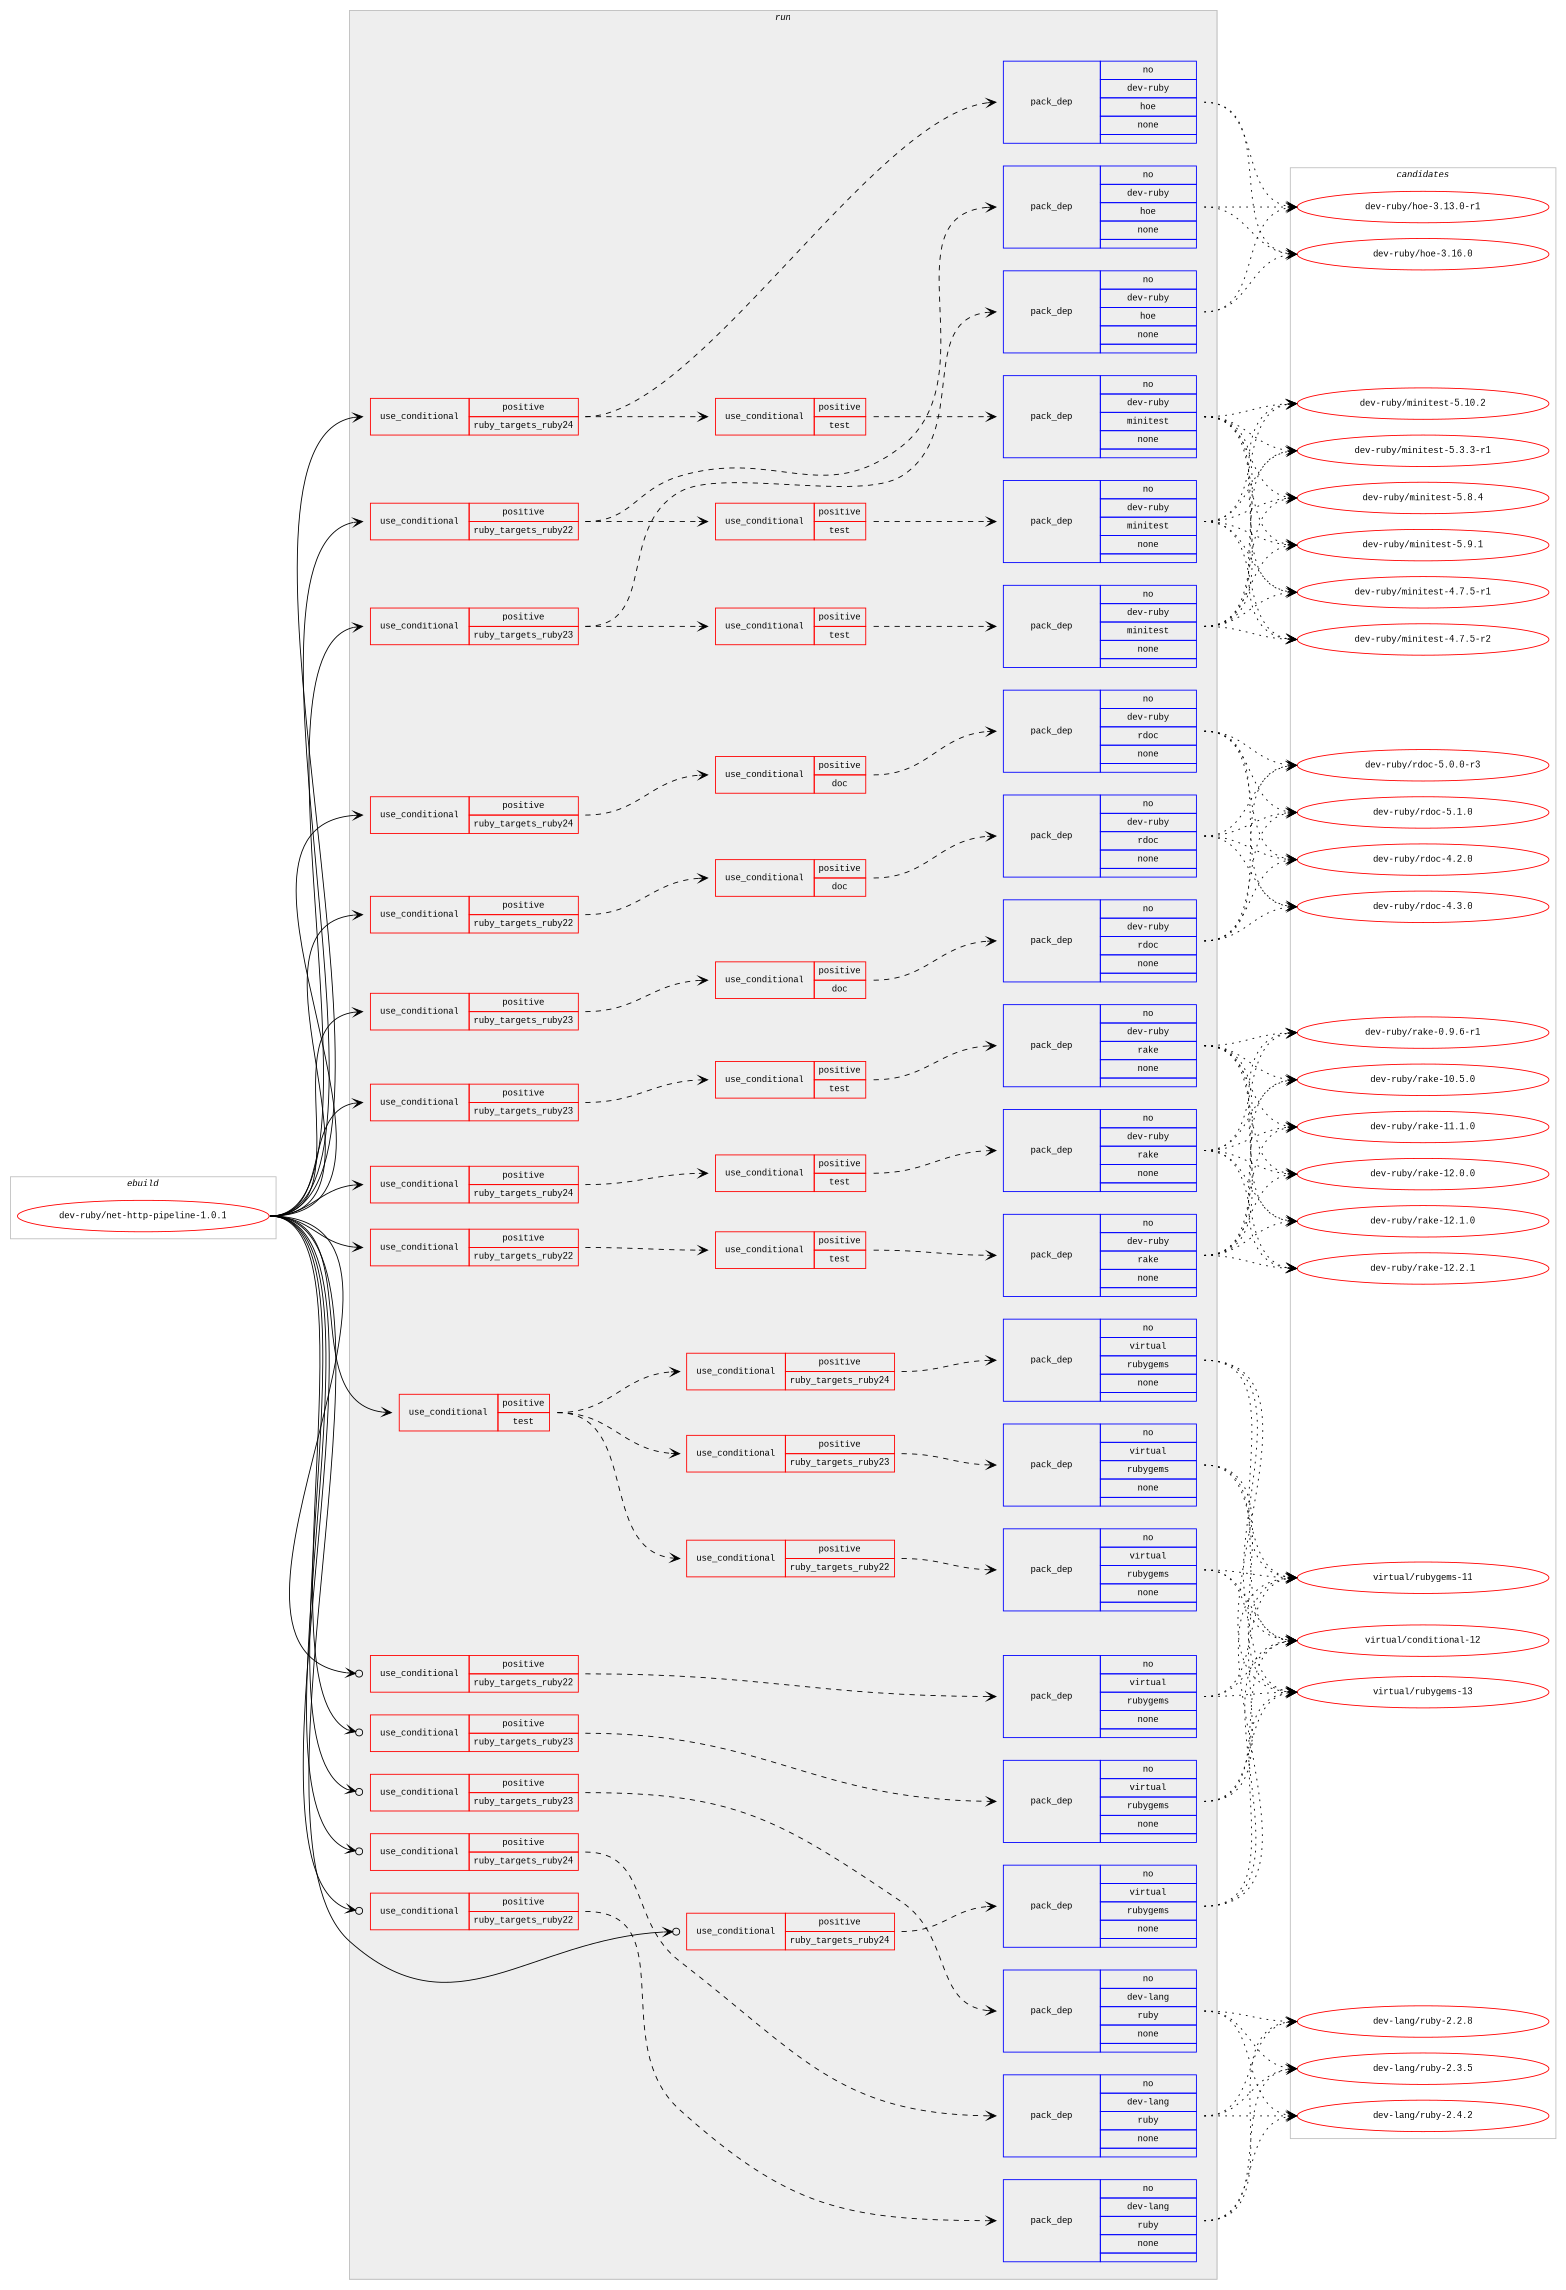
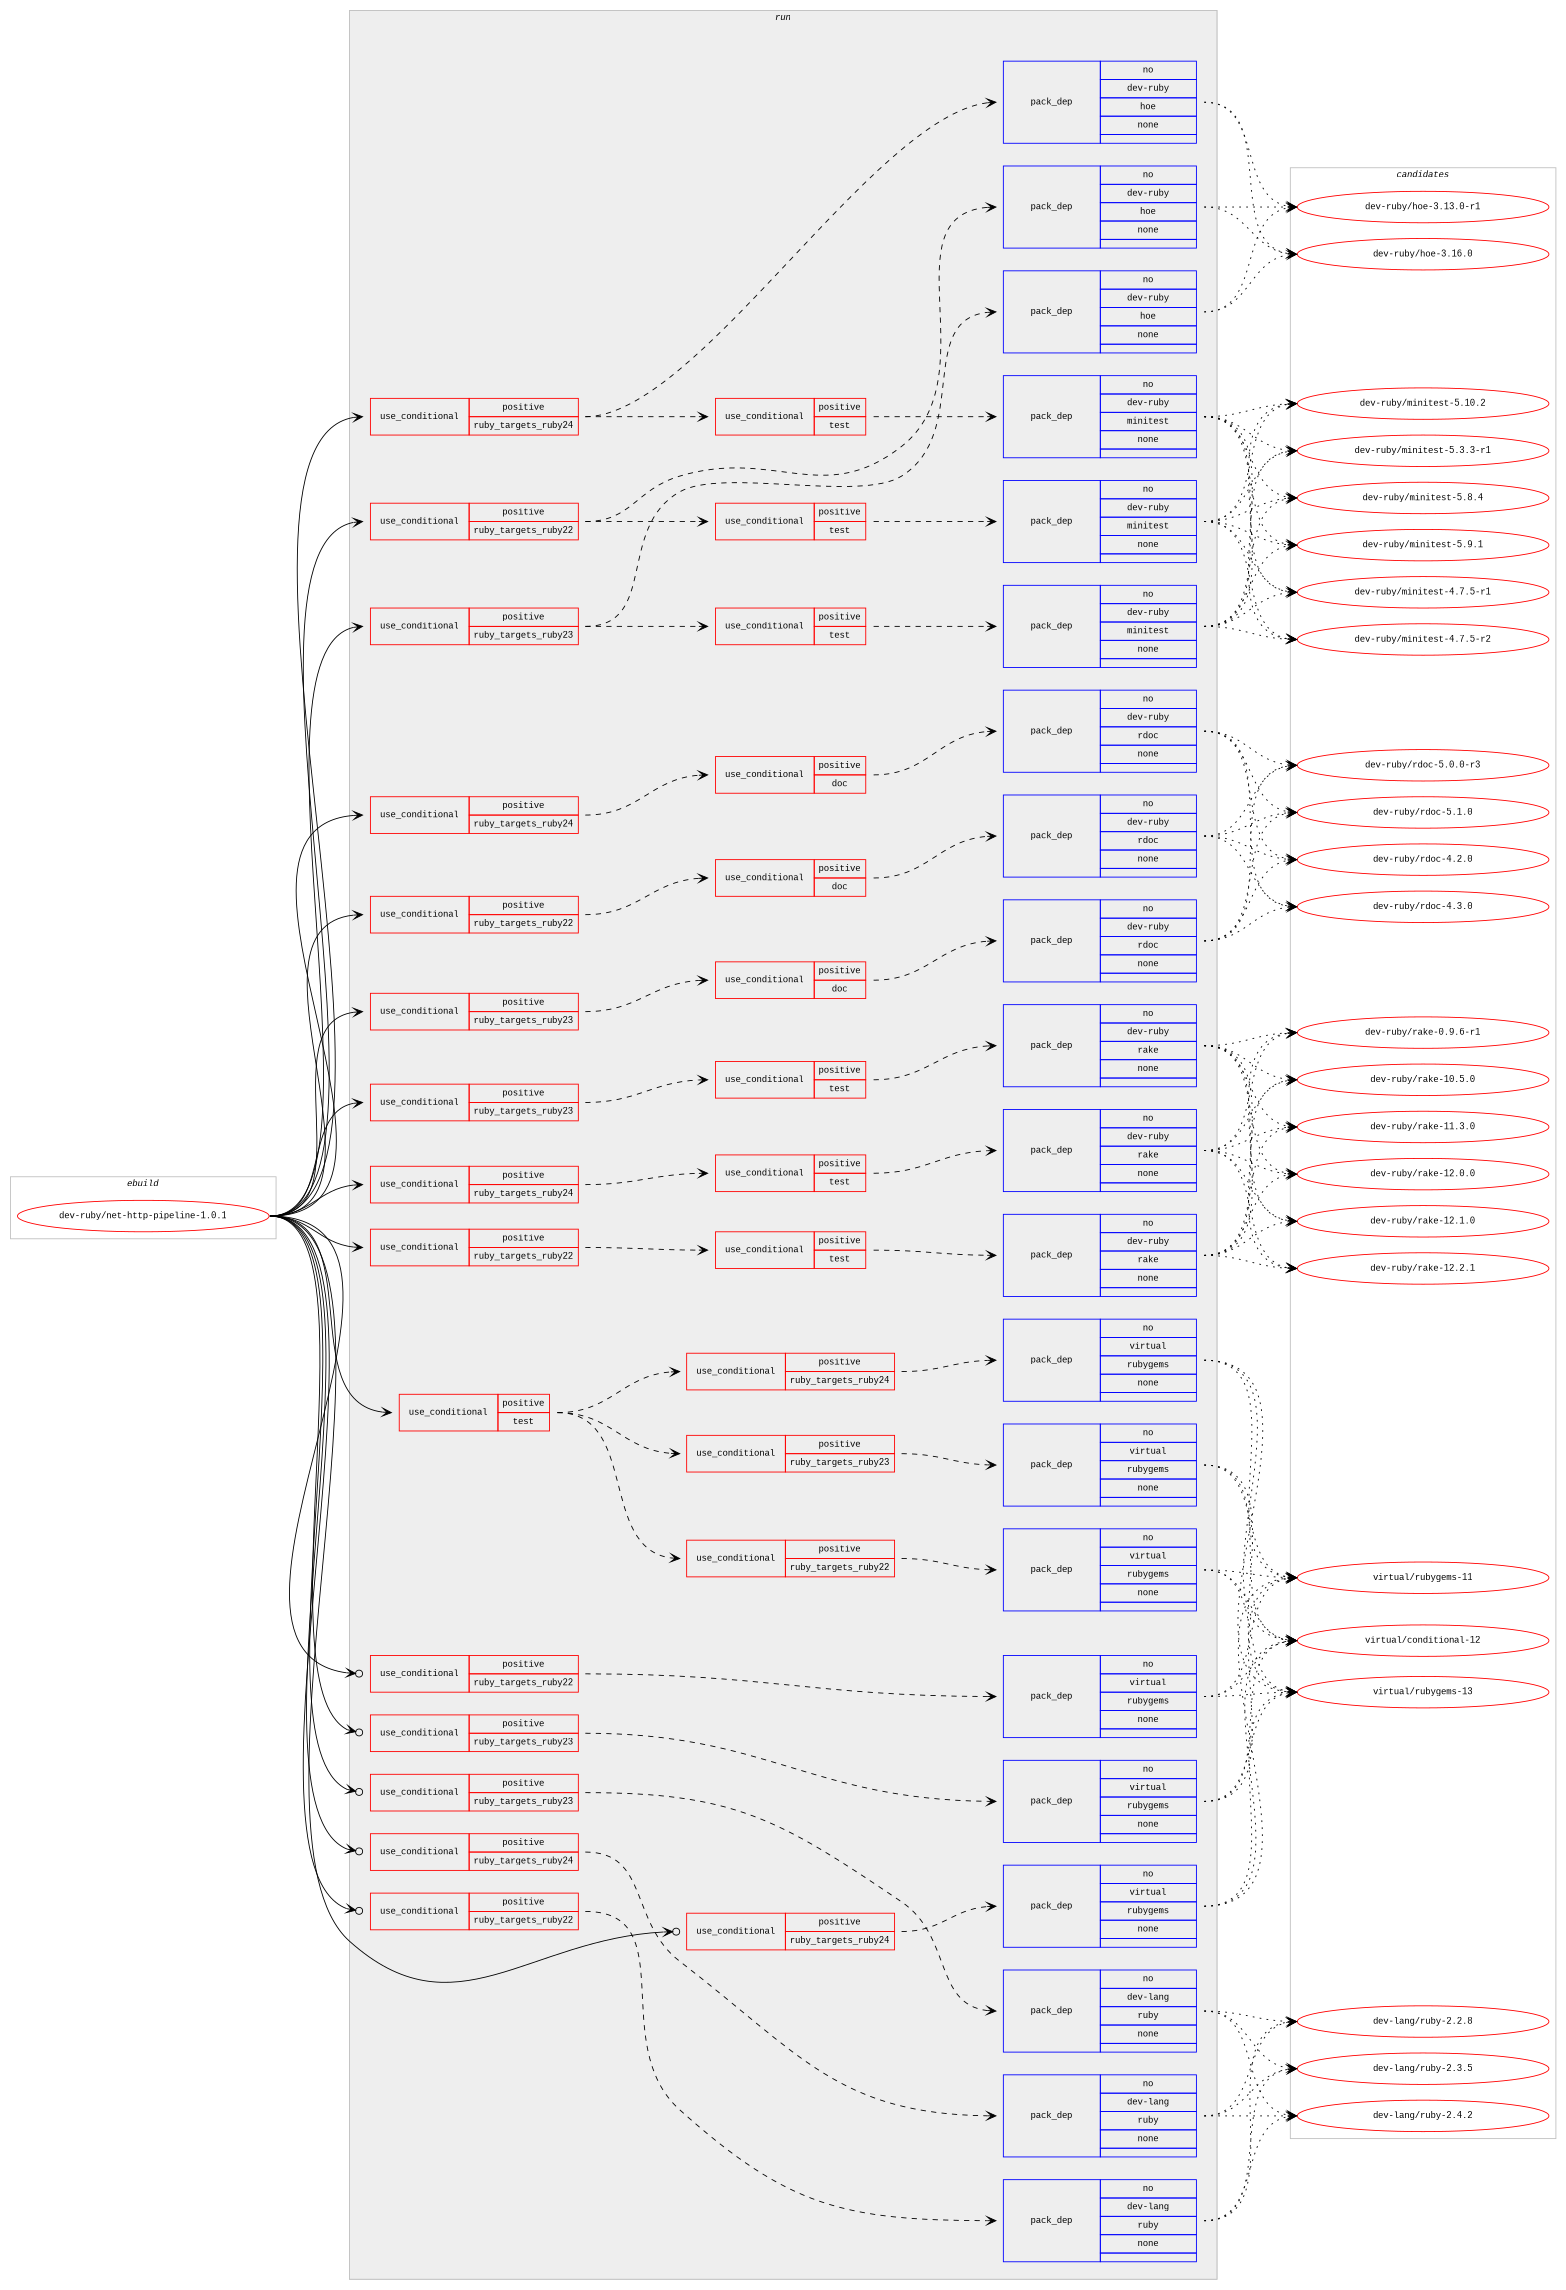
node "dev-ruby/rake-11.1.0": label "dev-ruby/rake-11.1.0" -> "dev-ruby/rake-11.3.0"
